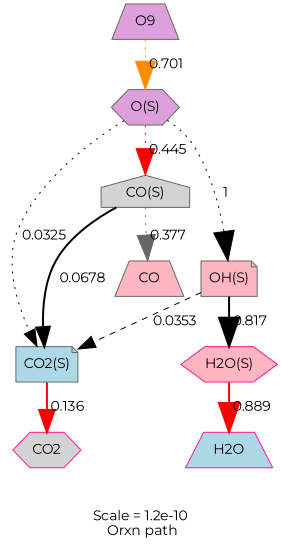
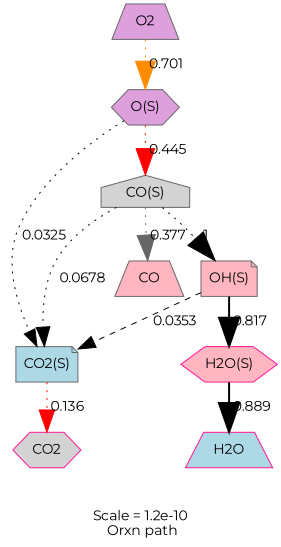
node "O9": label "O9" -> "O2"
edge "O(S)" -> "OH(S)": now "CO(S)" -> "OH(S)"
edge "CO(S)" -> "CO2(S)": style bold -> dotted
edge "H2O(S)" -> "H2O": color red -> black
edge "CO2(S)" -> "CO2": style bold -> dotted
